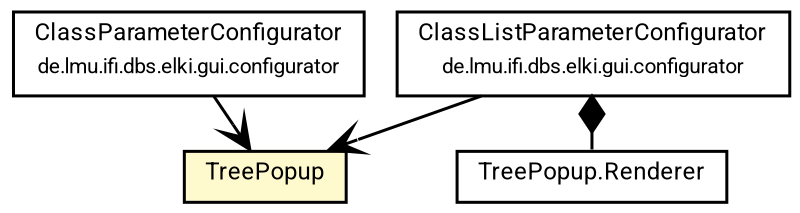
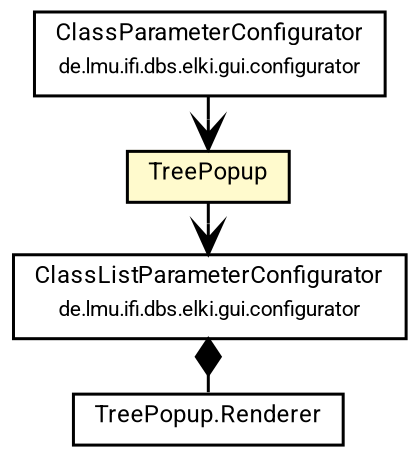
edge "ClassListParameterConfigurator" -> "TreePopup": reversed
